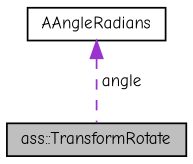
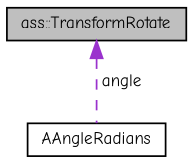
edge "ass::TransformRotate" -> "AAngleRadians": reversed
